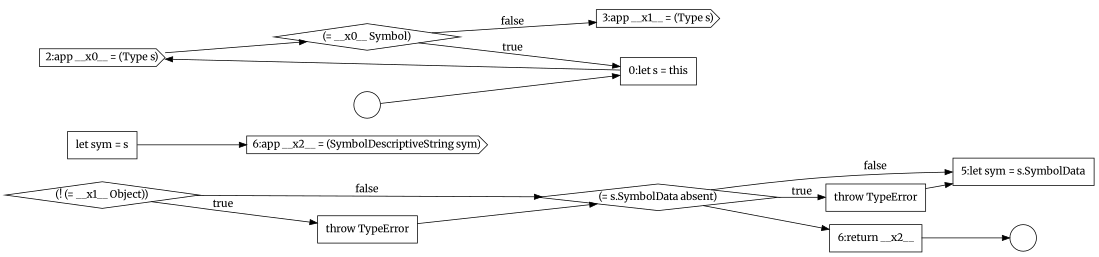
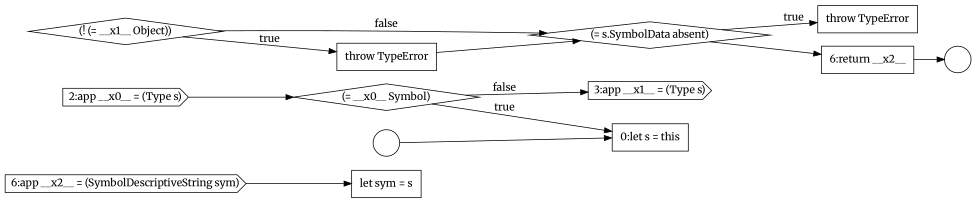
edge "0:let s = this" -> "2:app __x0__ = (Type s)": removed
edge "let sym = s" -> "6:app __x2__ = (SymbolDescriptiveString sym)": reversed
node "5:let sym = s.SymbolData": removed
